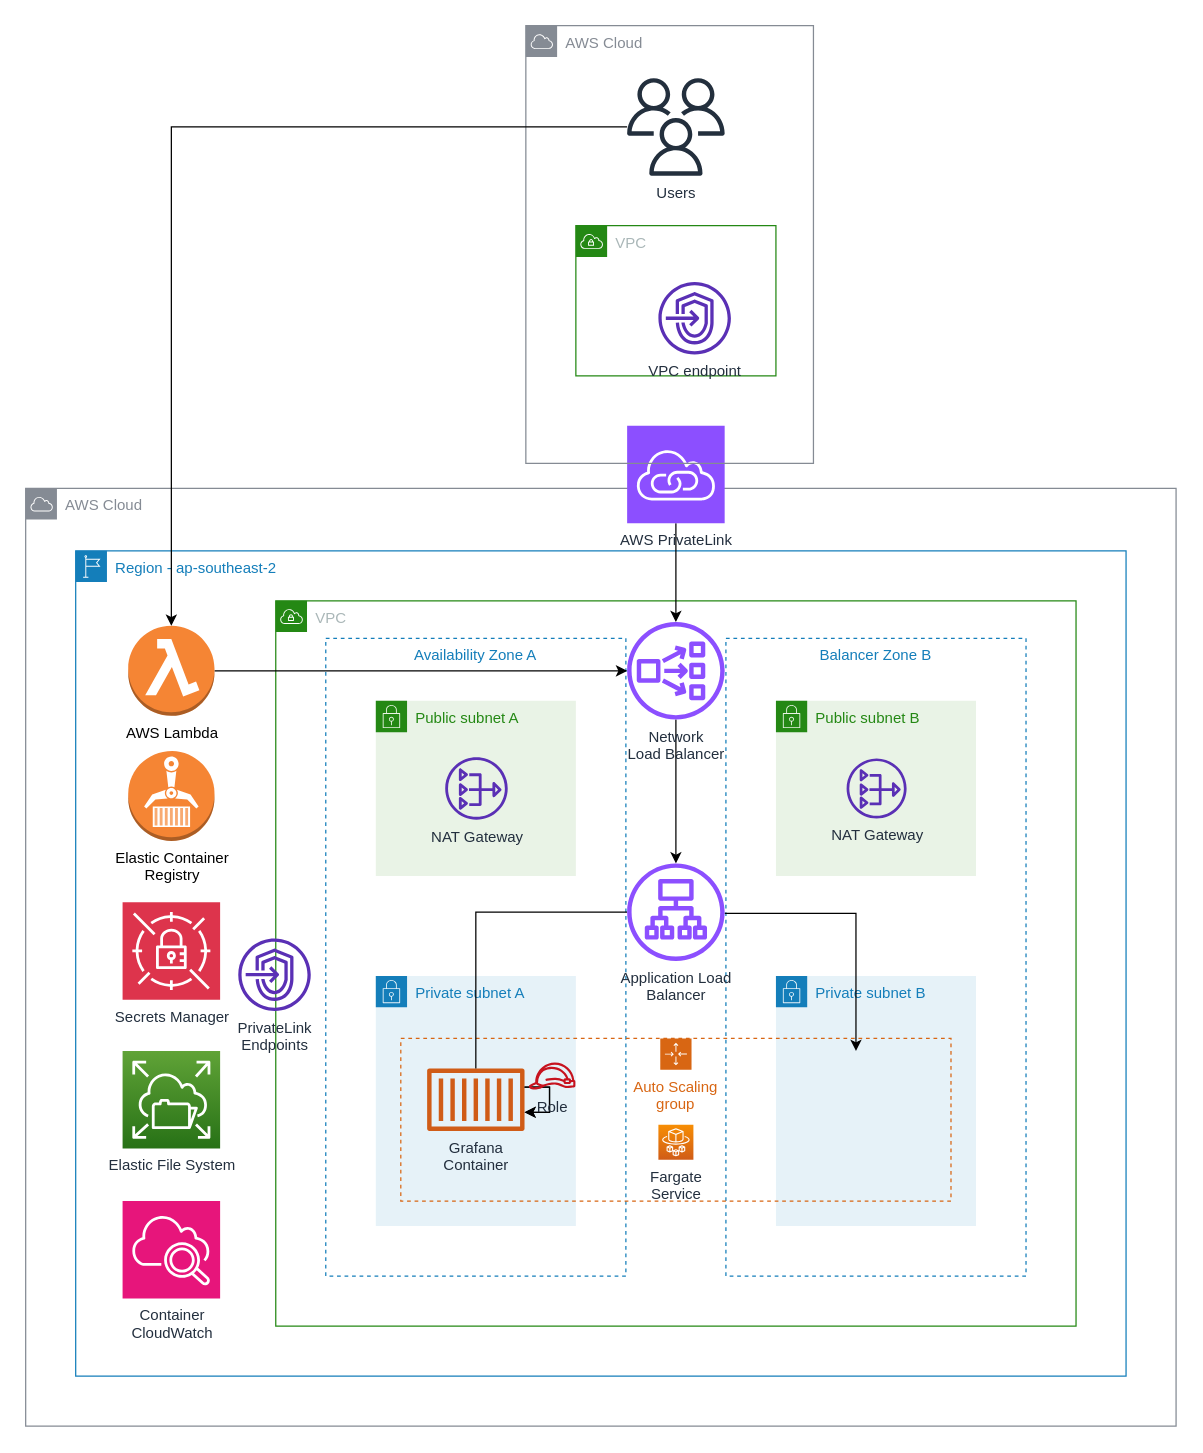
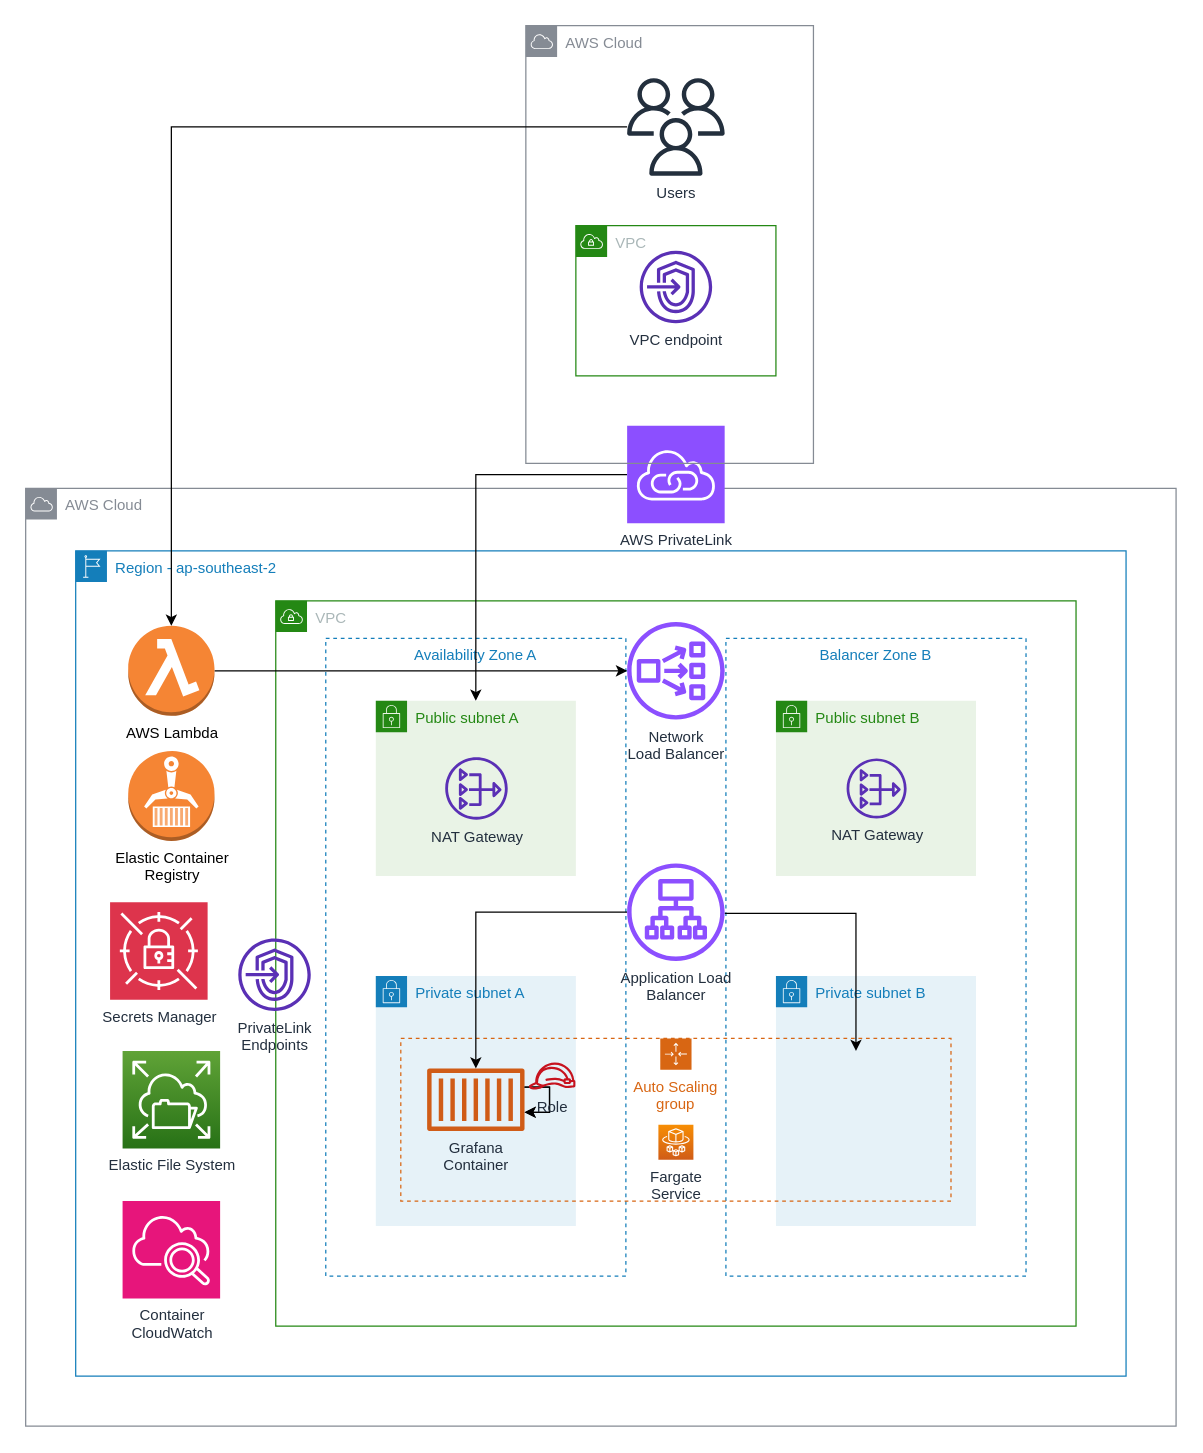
node "VPC endpoint": moved (694, 318) -> (676, 287)
edge "AWS PrivateLink" -> "Network Load Balancer": now "AWS PrivateLink" -> "Public subnet A"
edge "Network Load Balancer" -> "Application Load Balancer": removed
node "Secrets Manager": moved (171, 951) -> (159, 951)
edge "Application Load Balancer" -- "Grafana Container": arrowhead none -> classic
